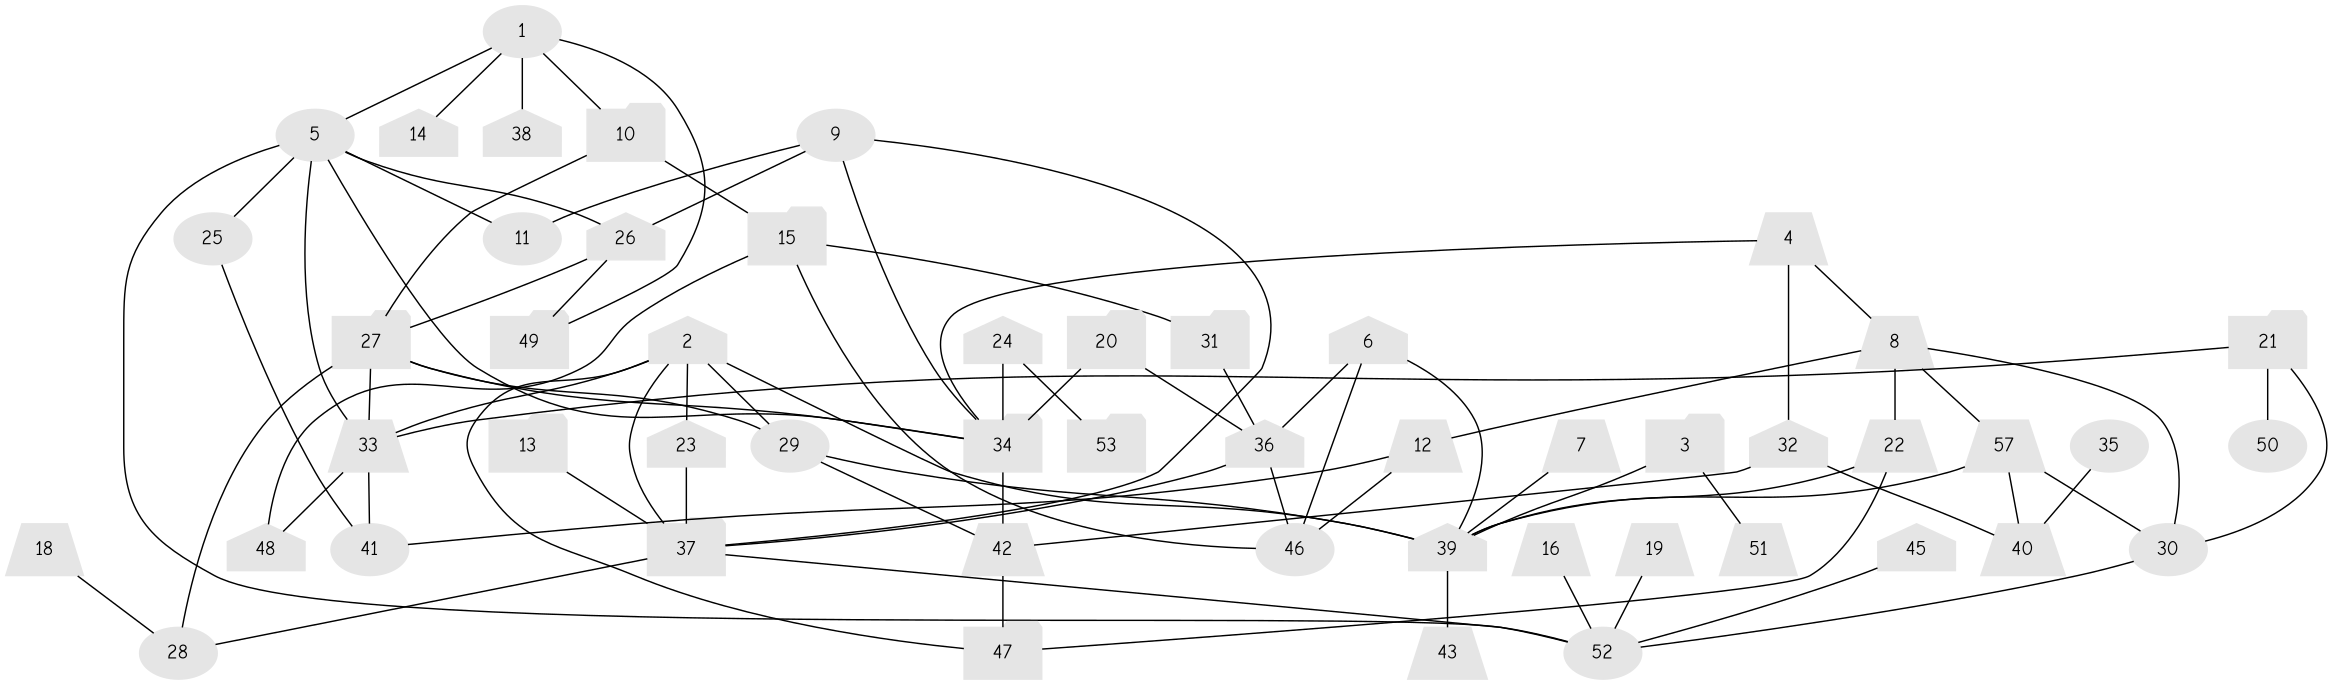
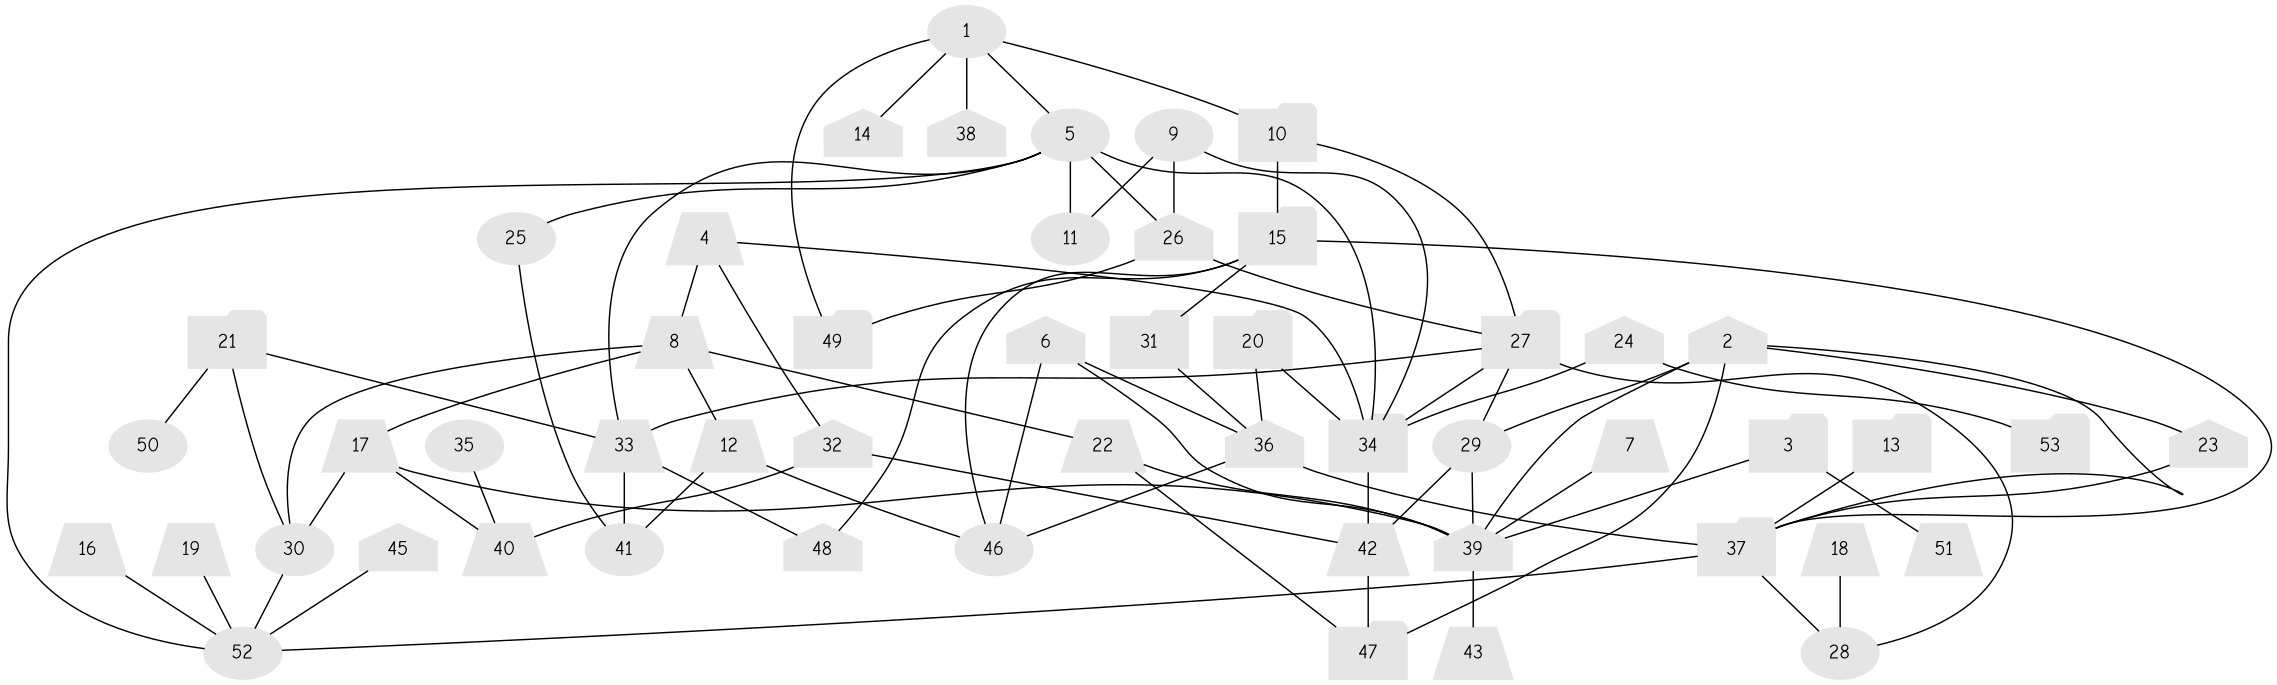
edge "9" -- "37": now "15" -- "37"
edge "2" -- "33": removed
node "57": label "57" -> "17"
